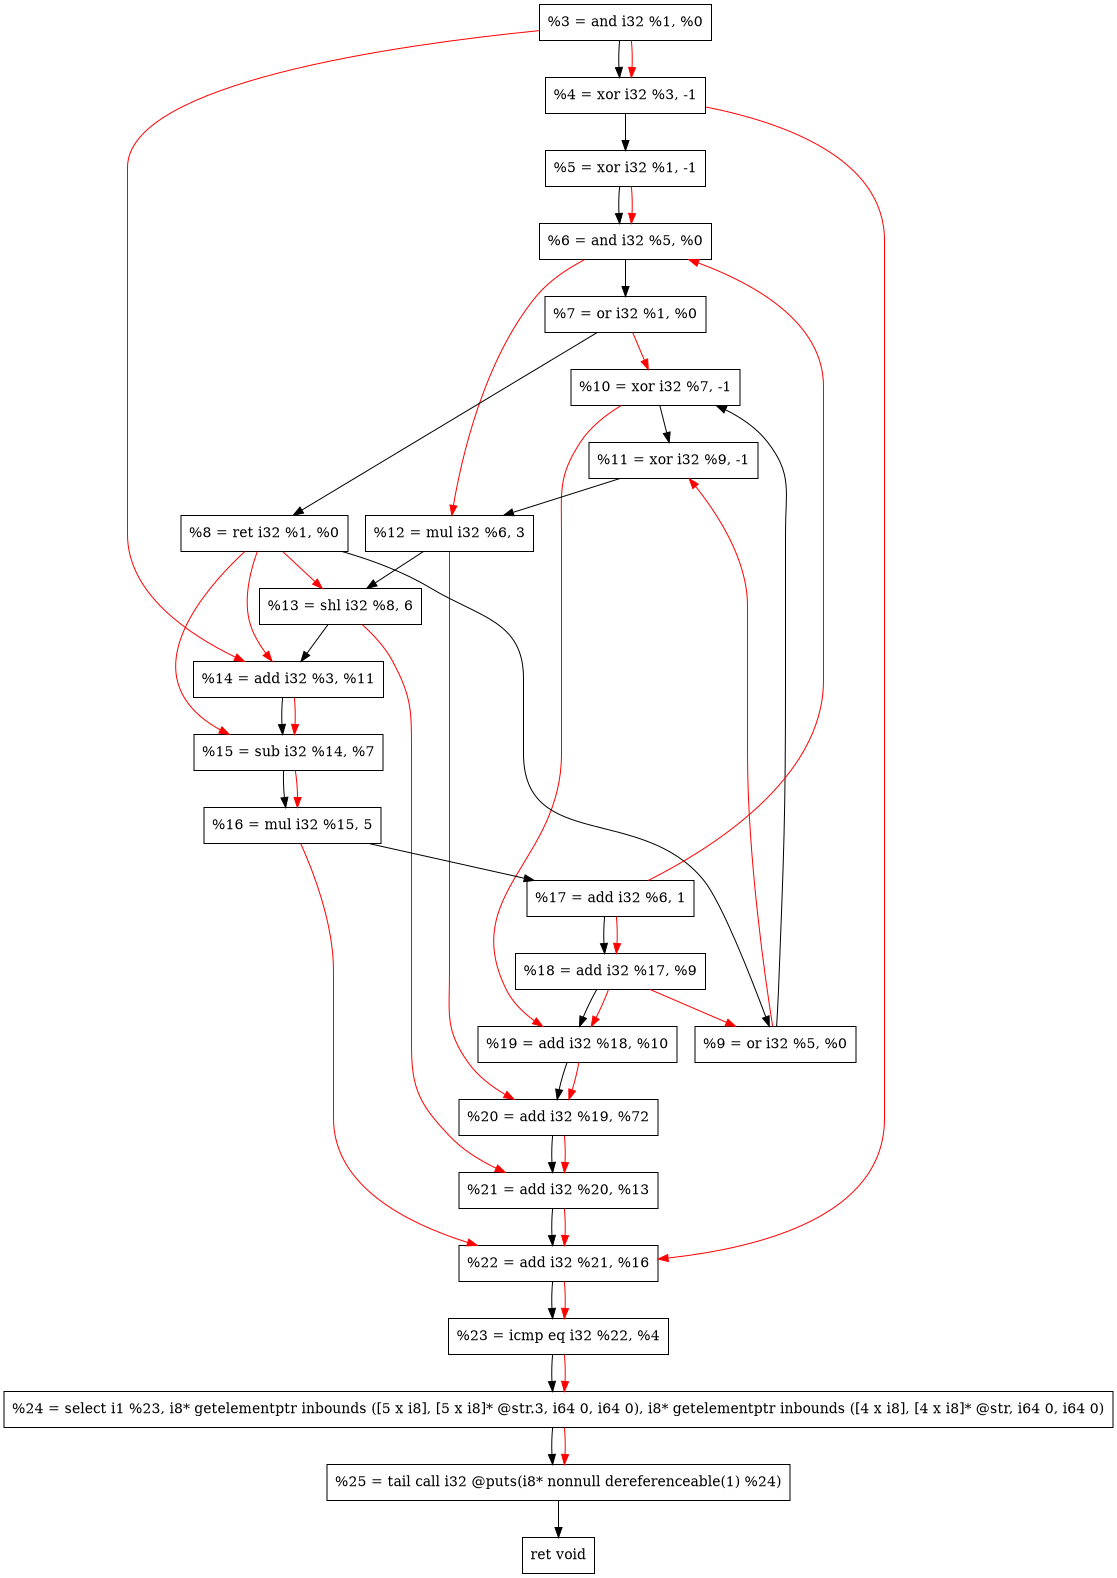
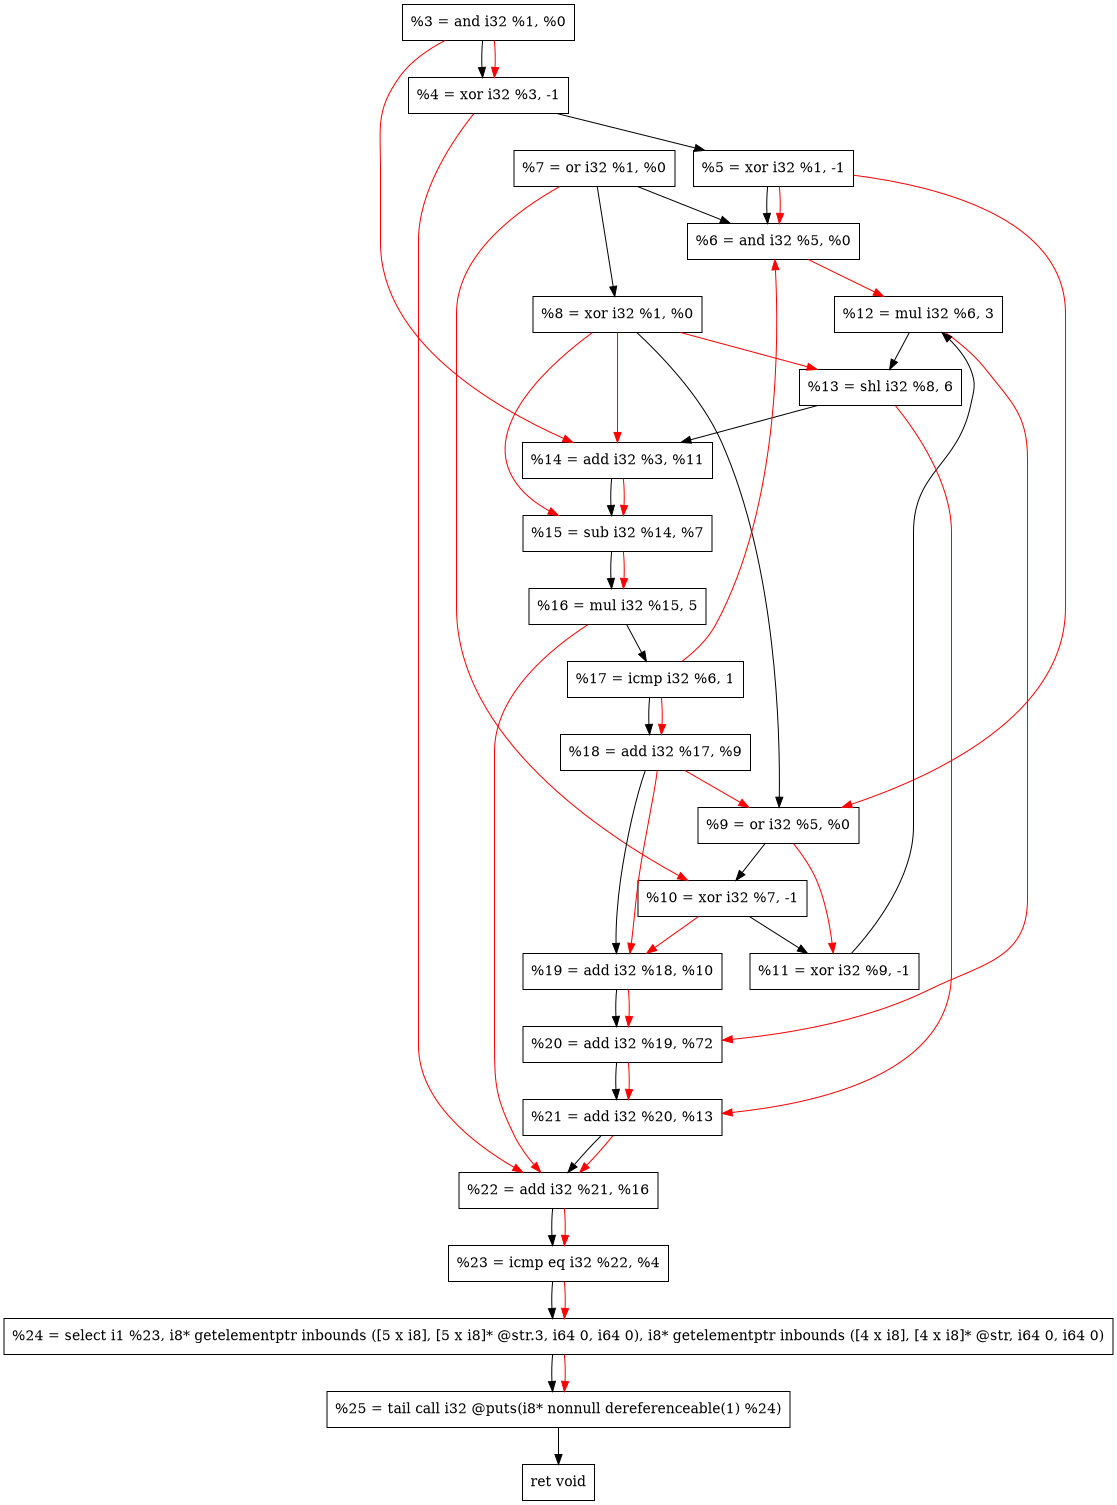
edge "%6 = and i32 %5, %0" -> "%7 = or i32 %1, %0": reversed
edge "%5 = xor i32 %1, -1" -> "%9 = or i32 %5, %0": added
node "%8 = ret i32 %1, %0": label "%8 = ret i32 %1, %0" -> "%8 = xor i32 %1, %0"
node "%17 = add i32 %6, 1": label "%17 = add i32 %6, 1" -> "%17 = icmp i32 %6, 1"
